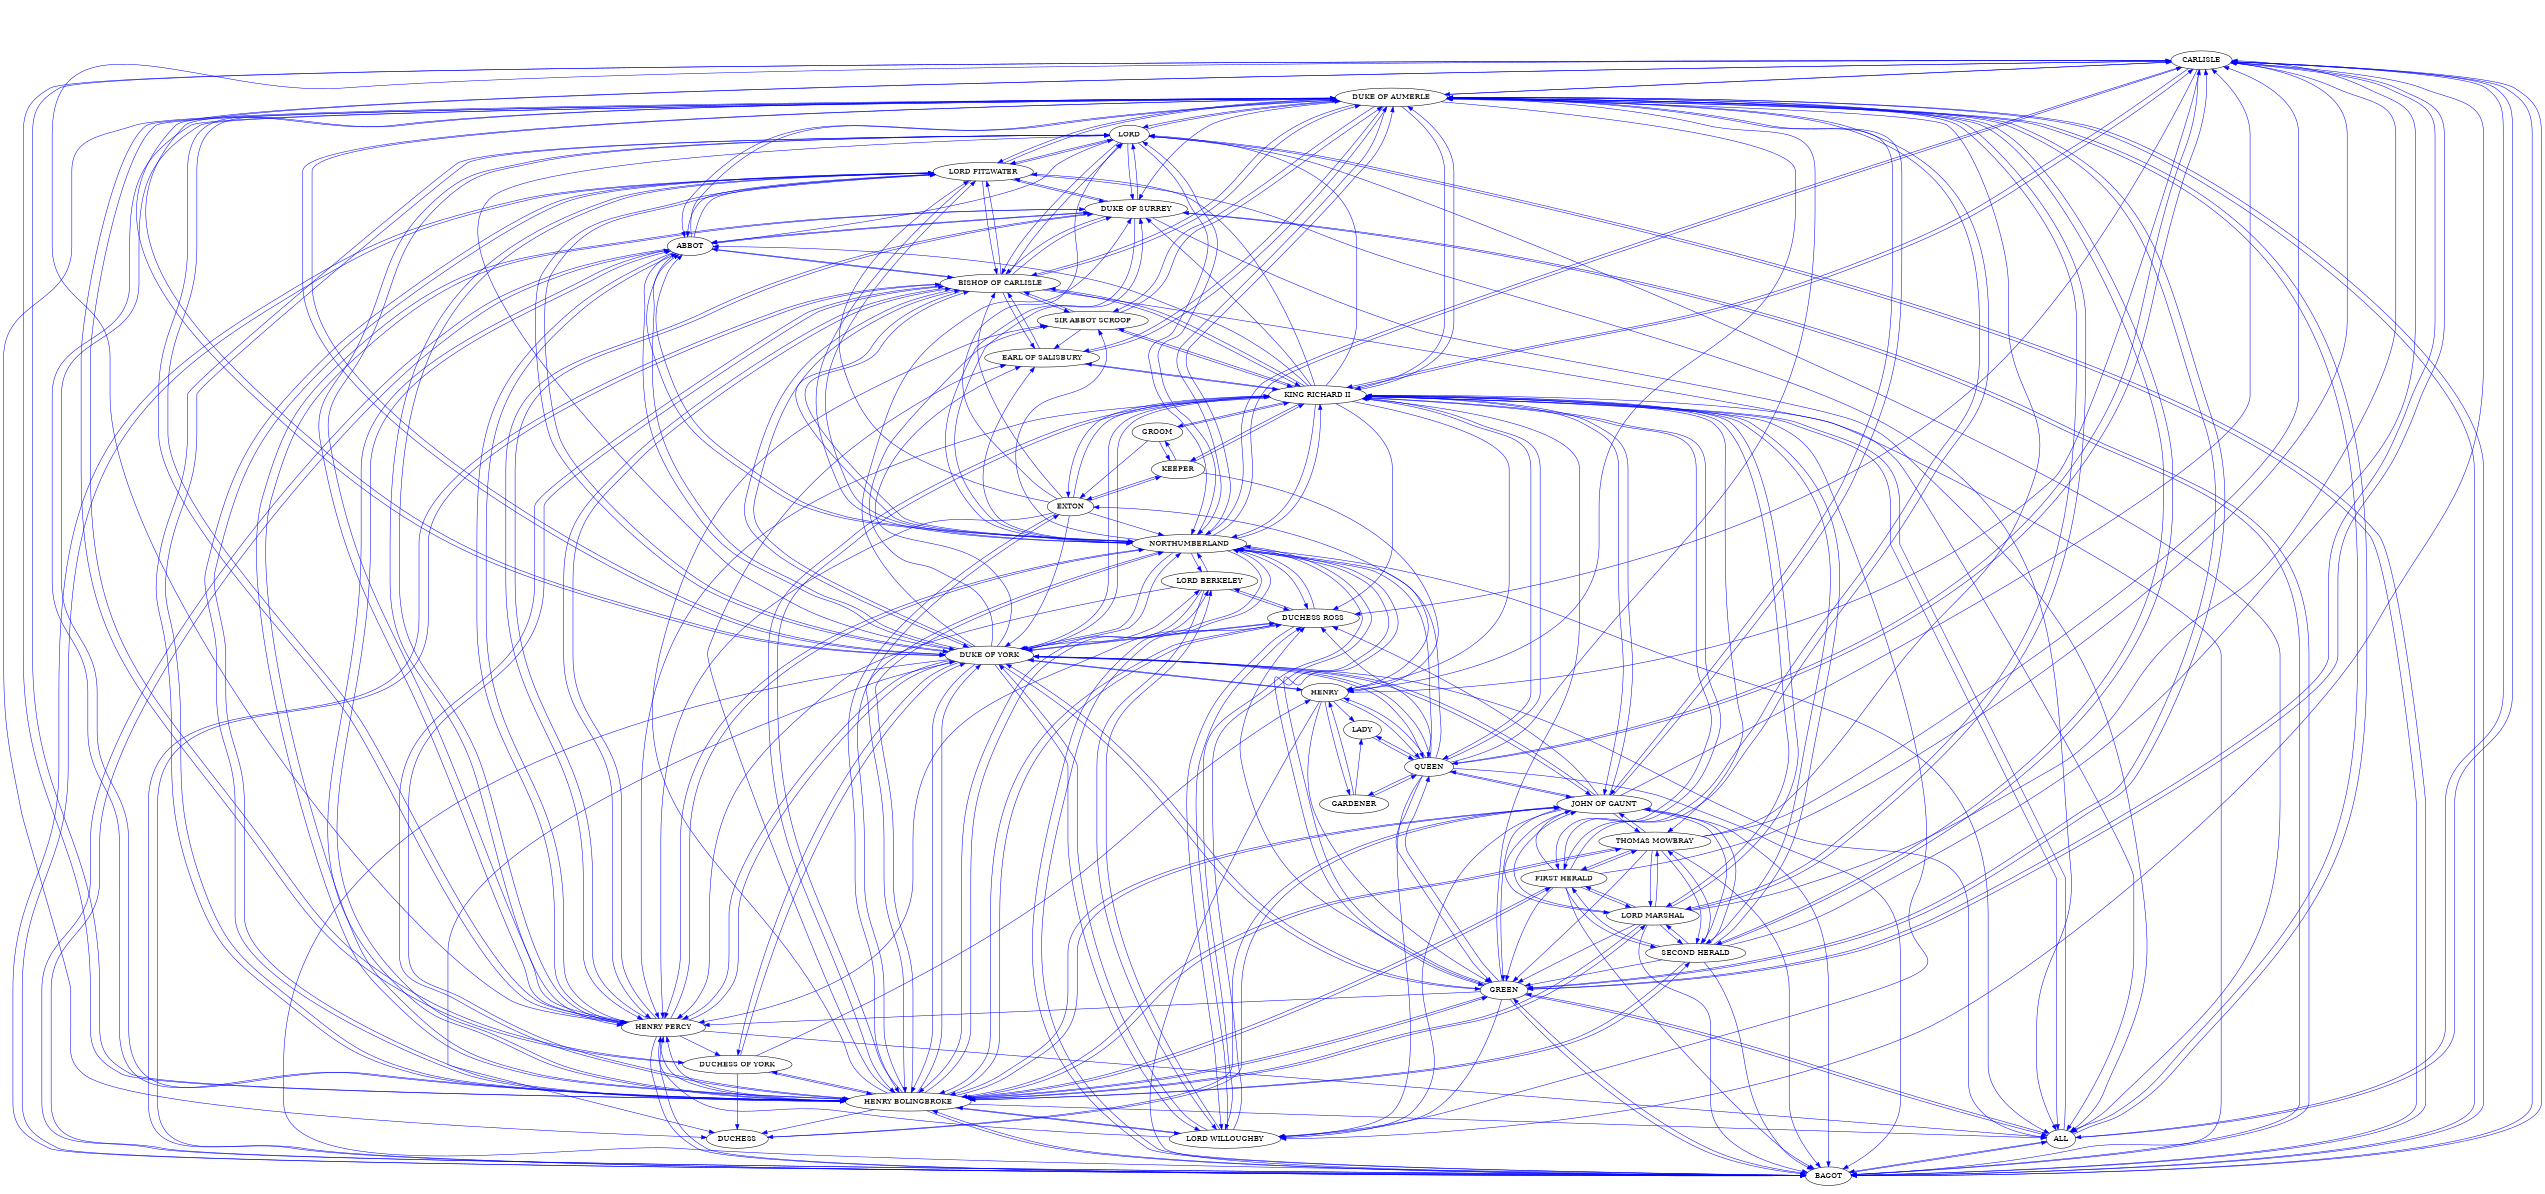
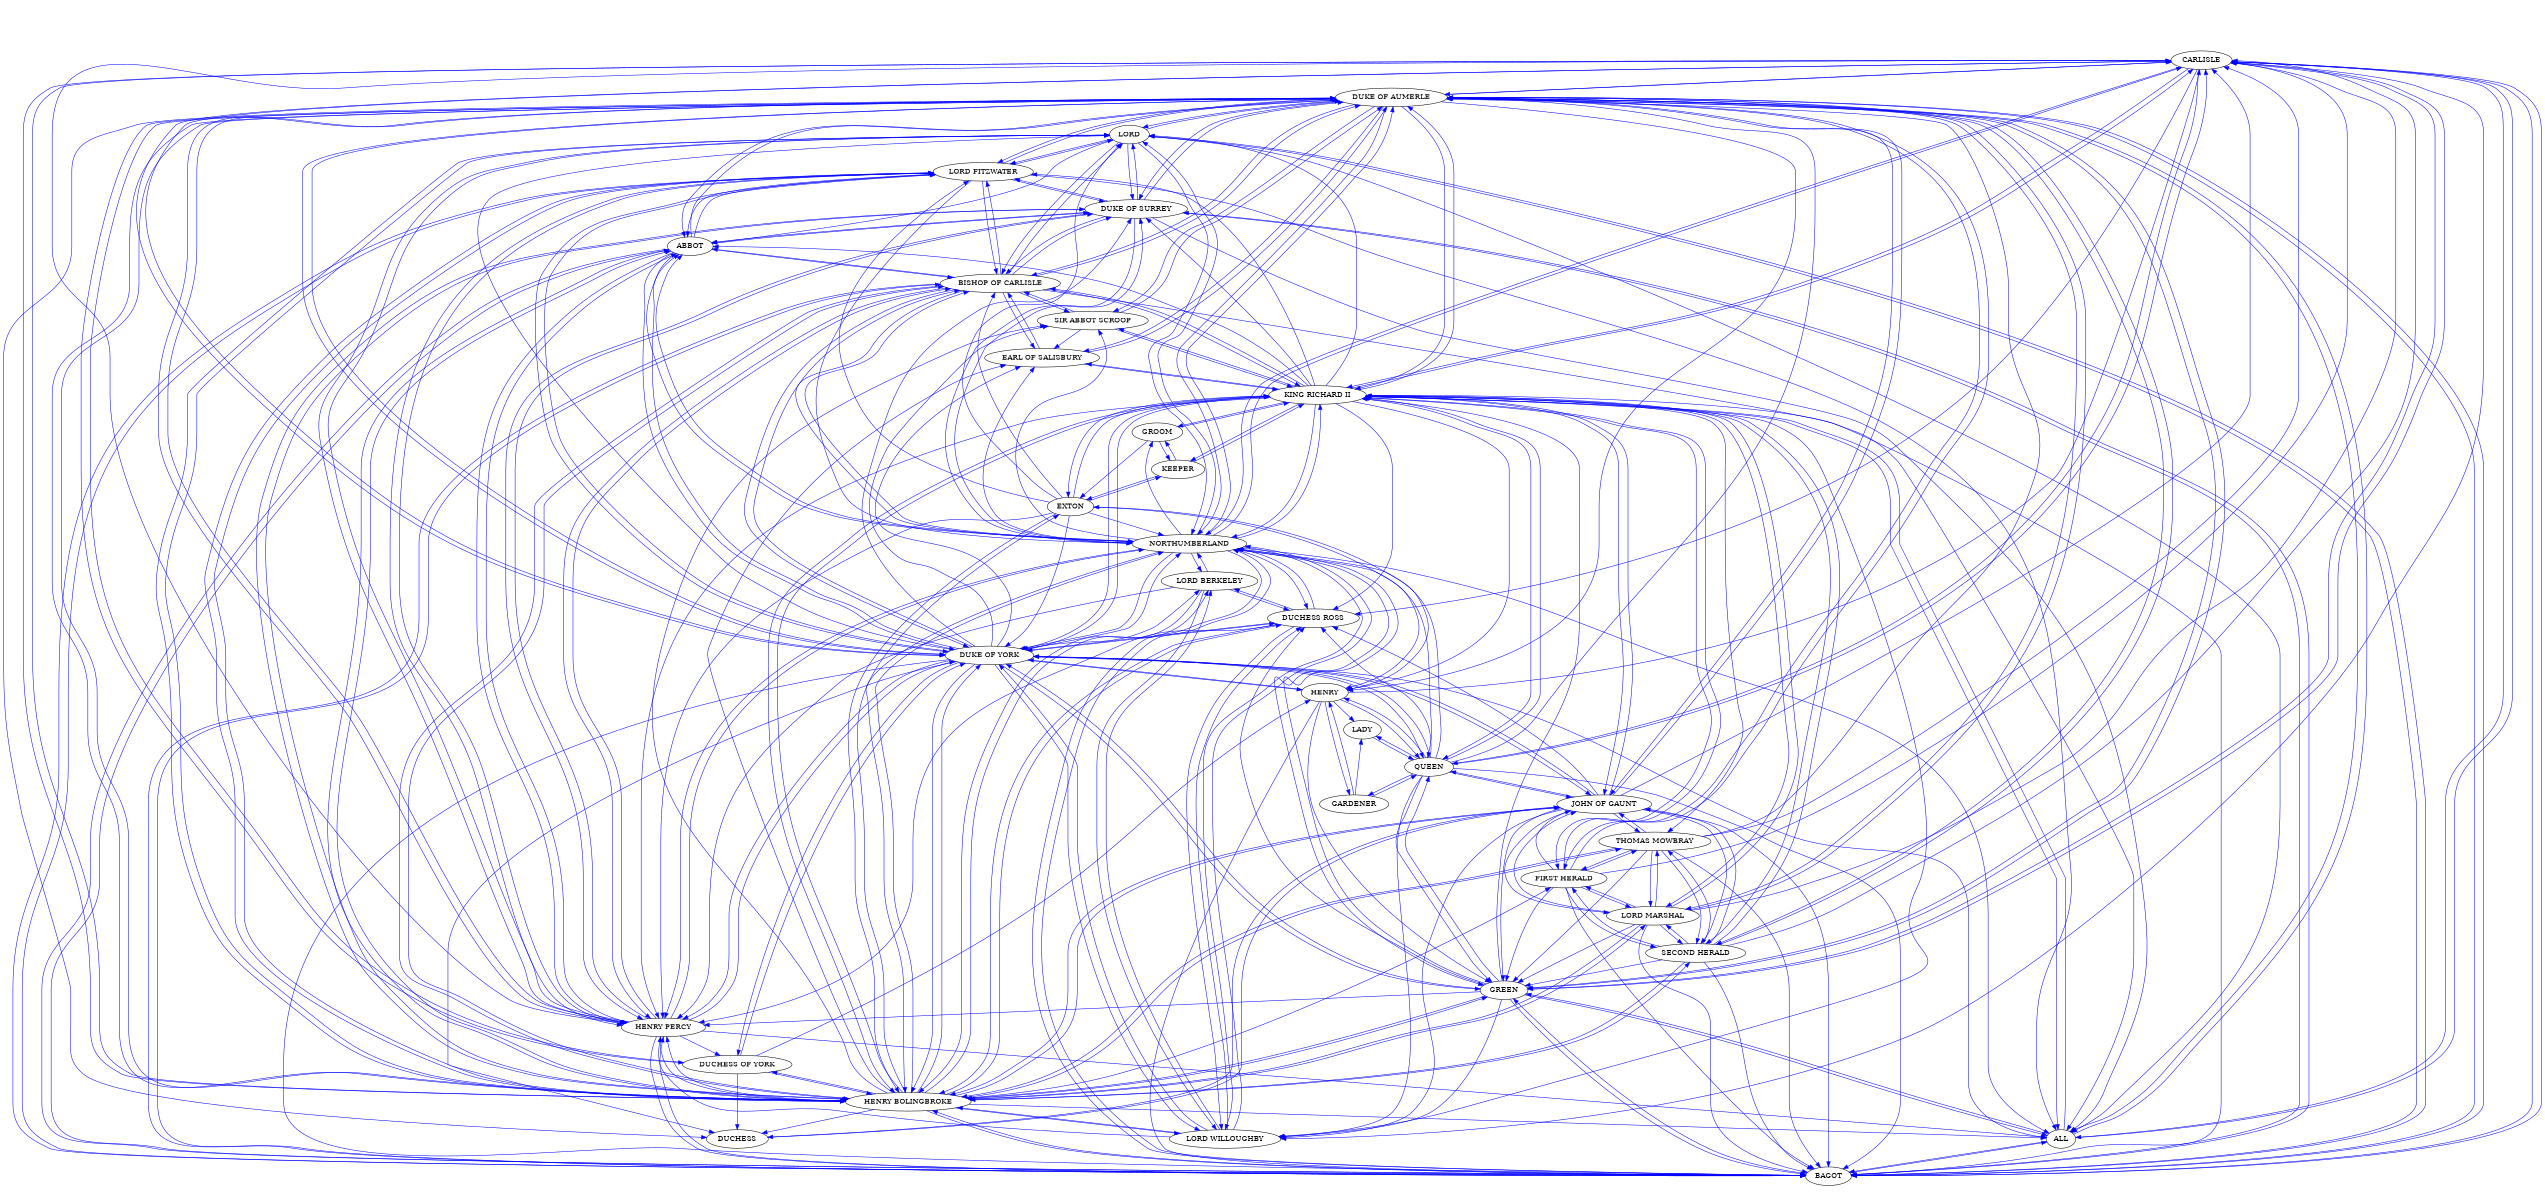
edge "DUKE OF SURREY" -> "DUKE OF AUMERLE": added
edge "NORTHUMBERLAND" -> "LORD FITZWATER": now "NORTHUMBERLAND" -> "GROOM"
edge "KEEPER" -> "HENRY": now "EXTON" -> "HENRY"
edge "FIRST HERALD" -> "HENRY BOLINGBROKE": removed
